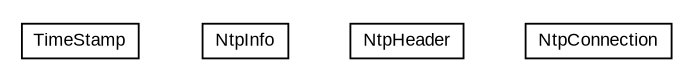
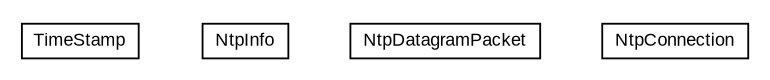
node "NtpHeader": removed
node "NtpDatagramPacket": added
